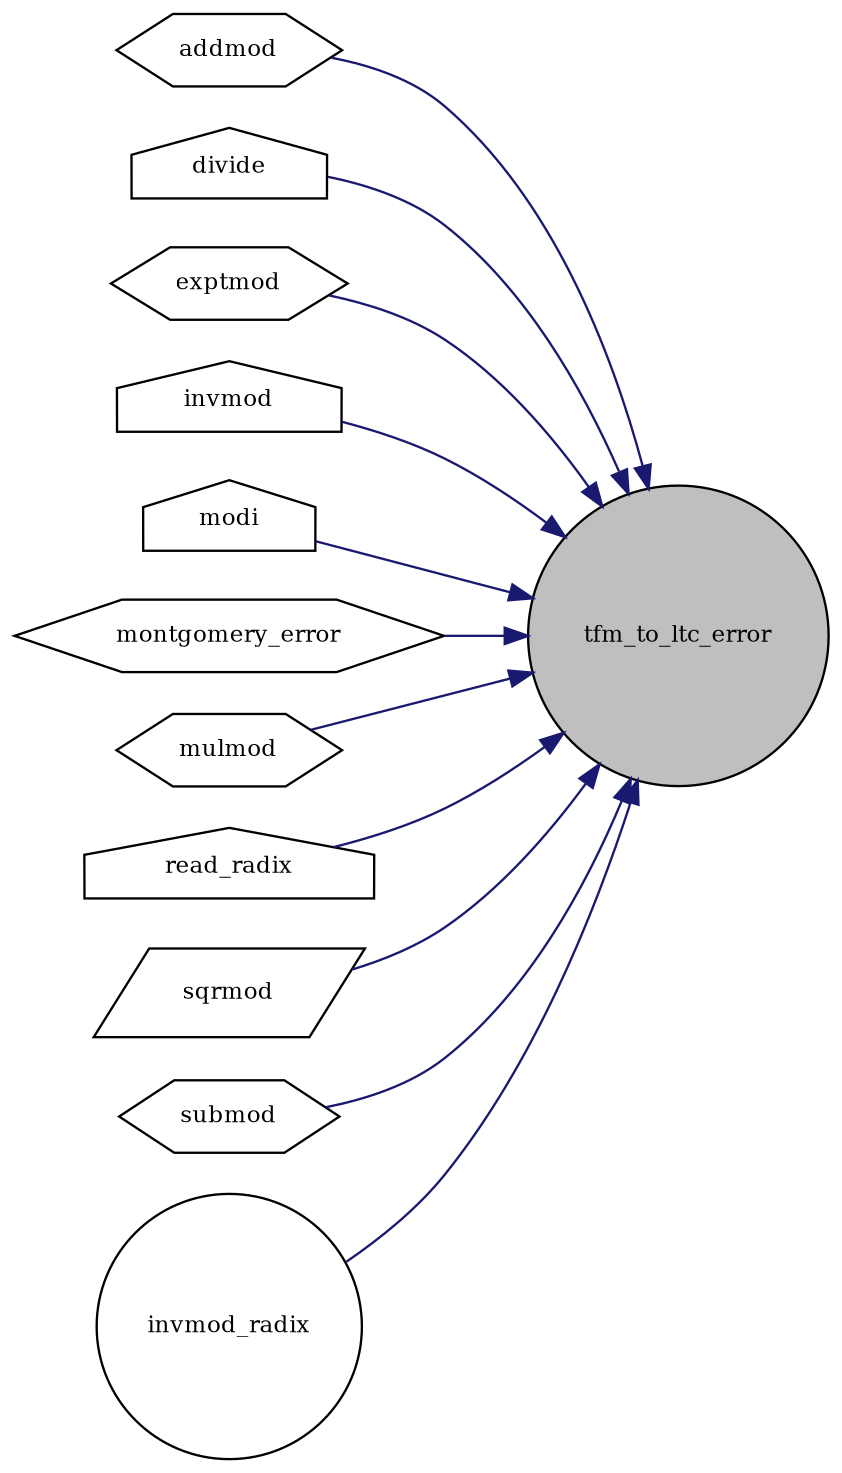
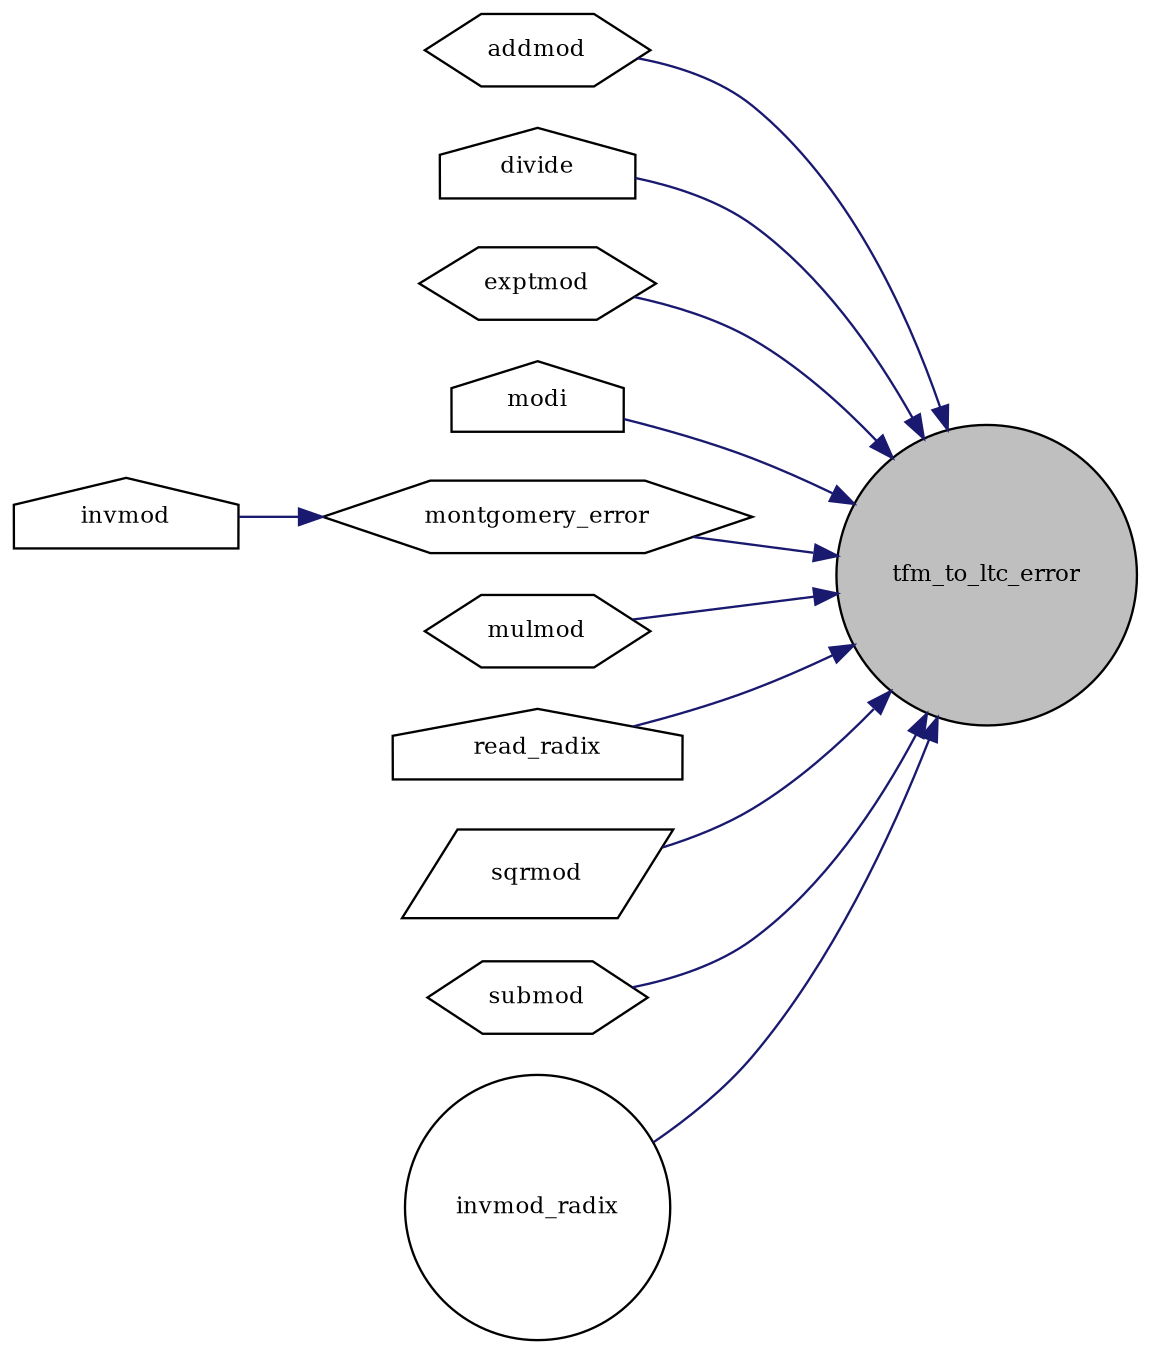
edge "invmod" -> "tfm_to_ltc_error": now "invmod" -> "montgomery_error"
